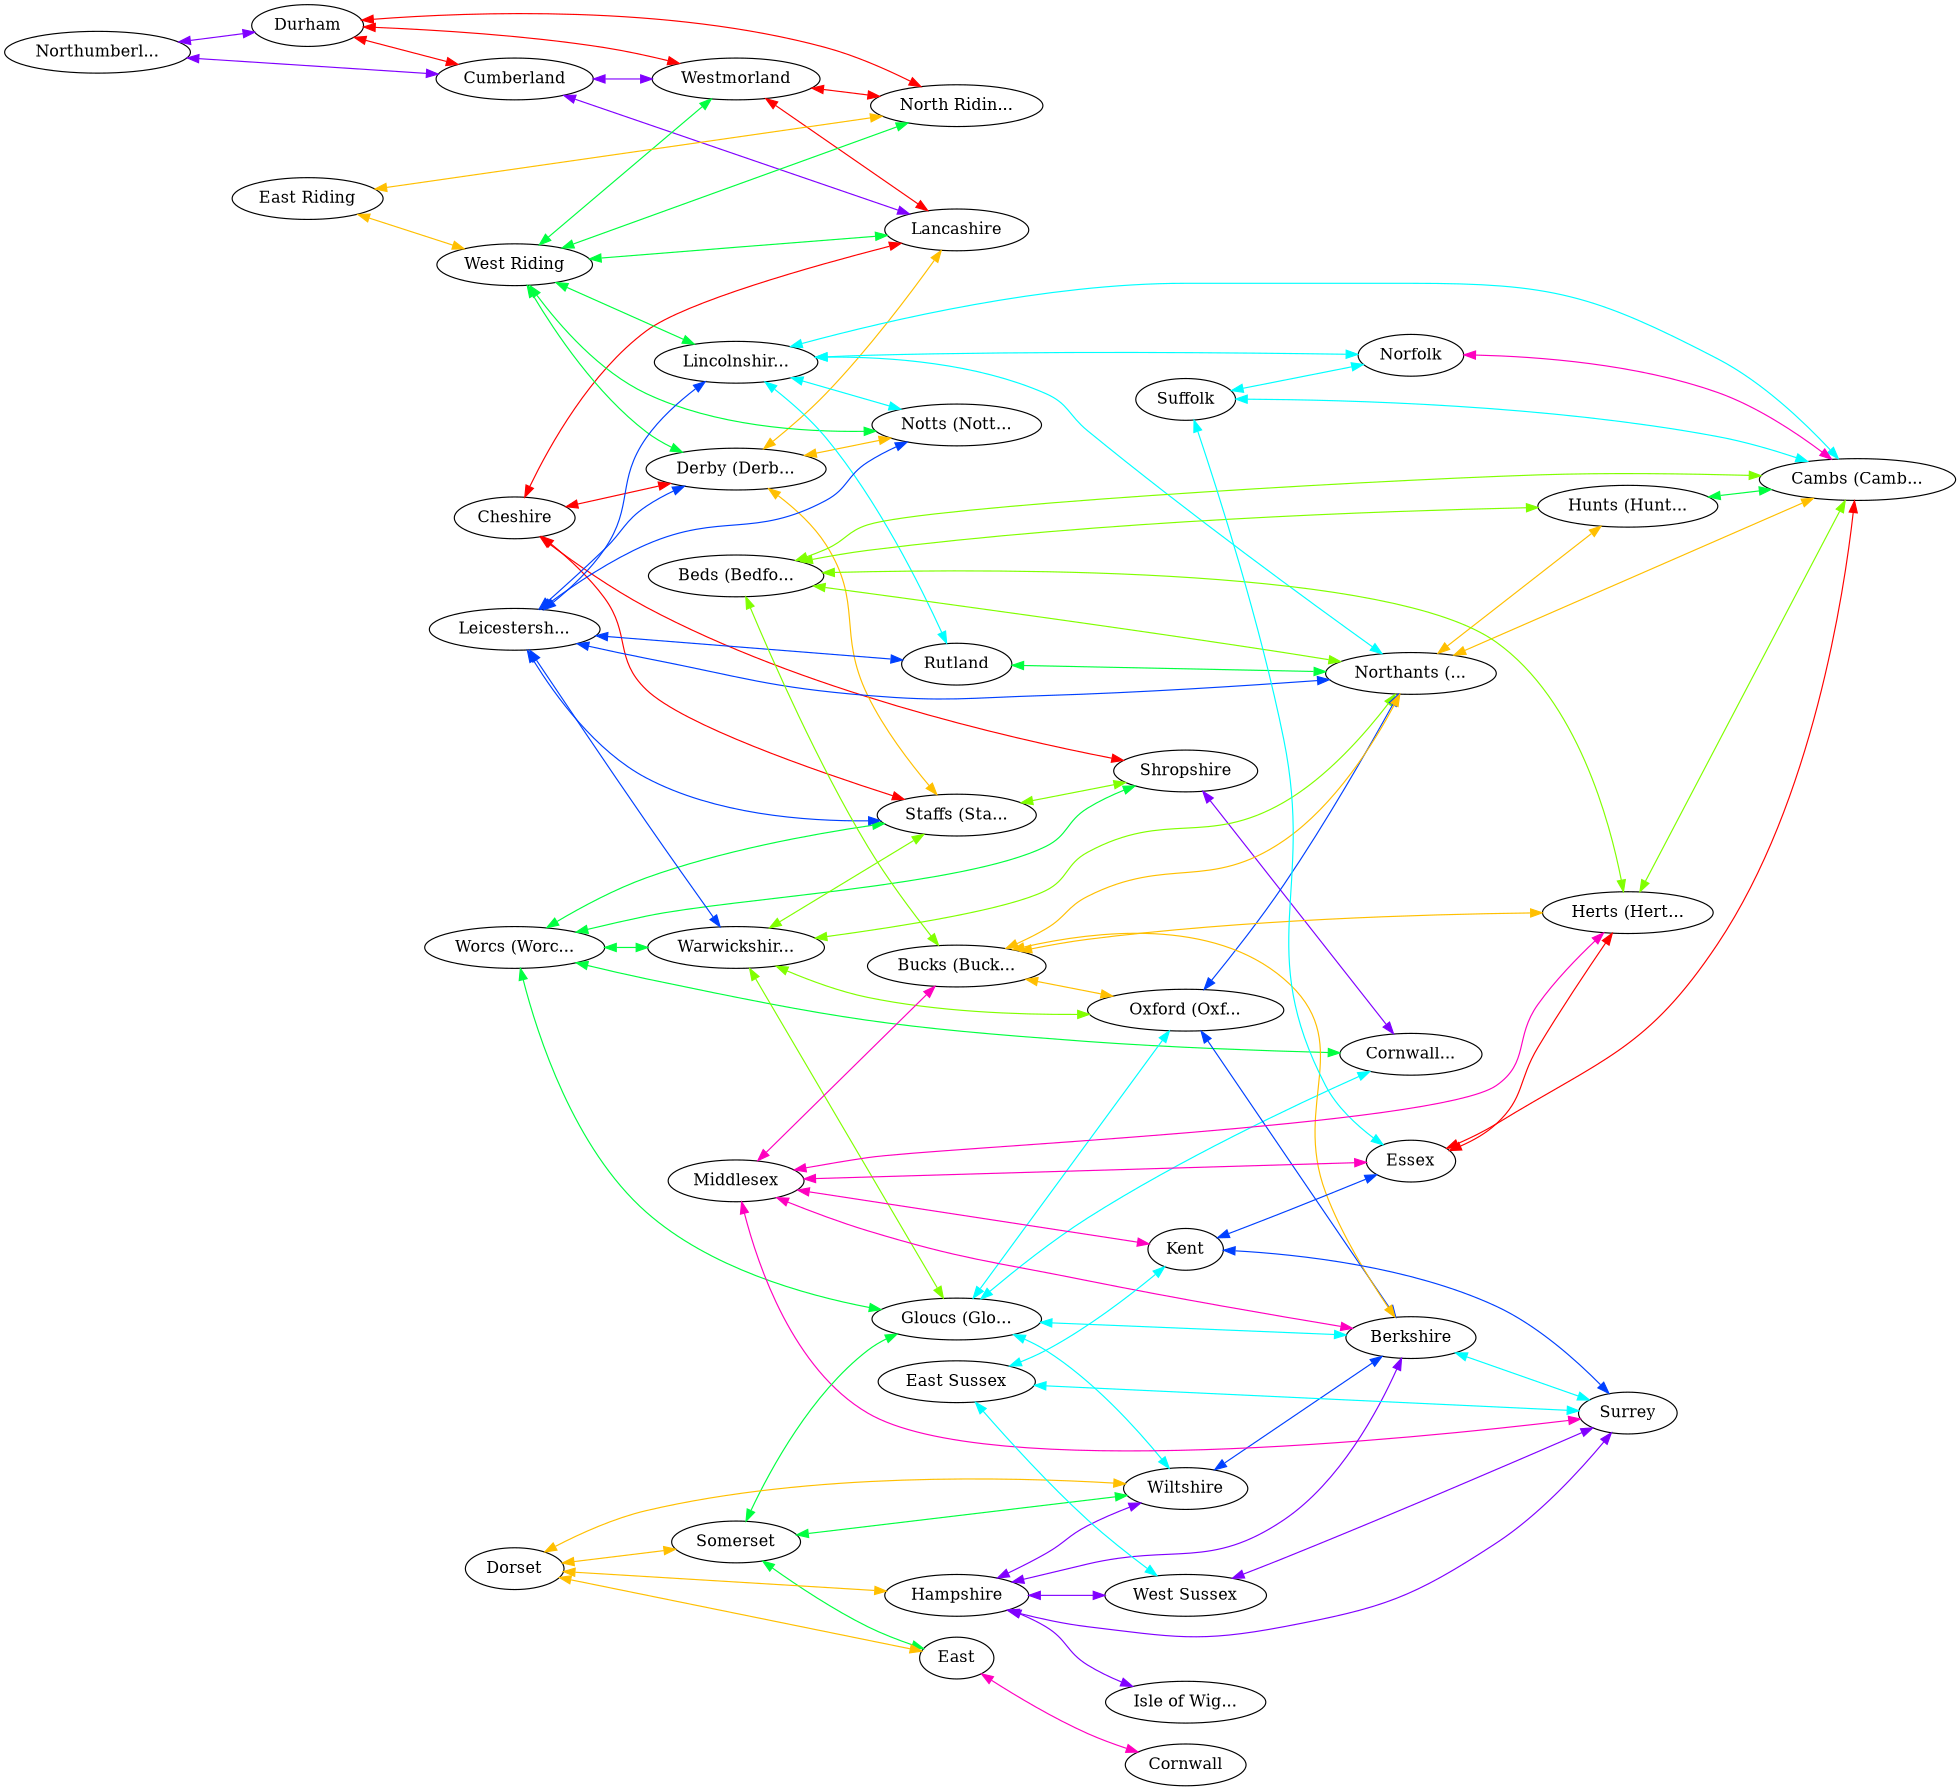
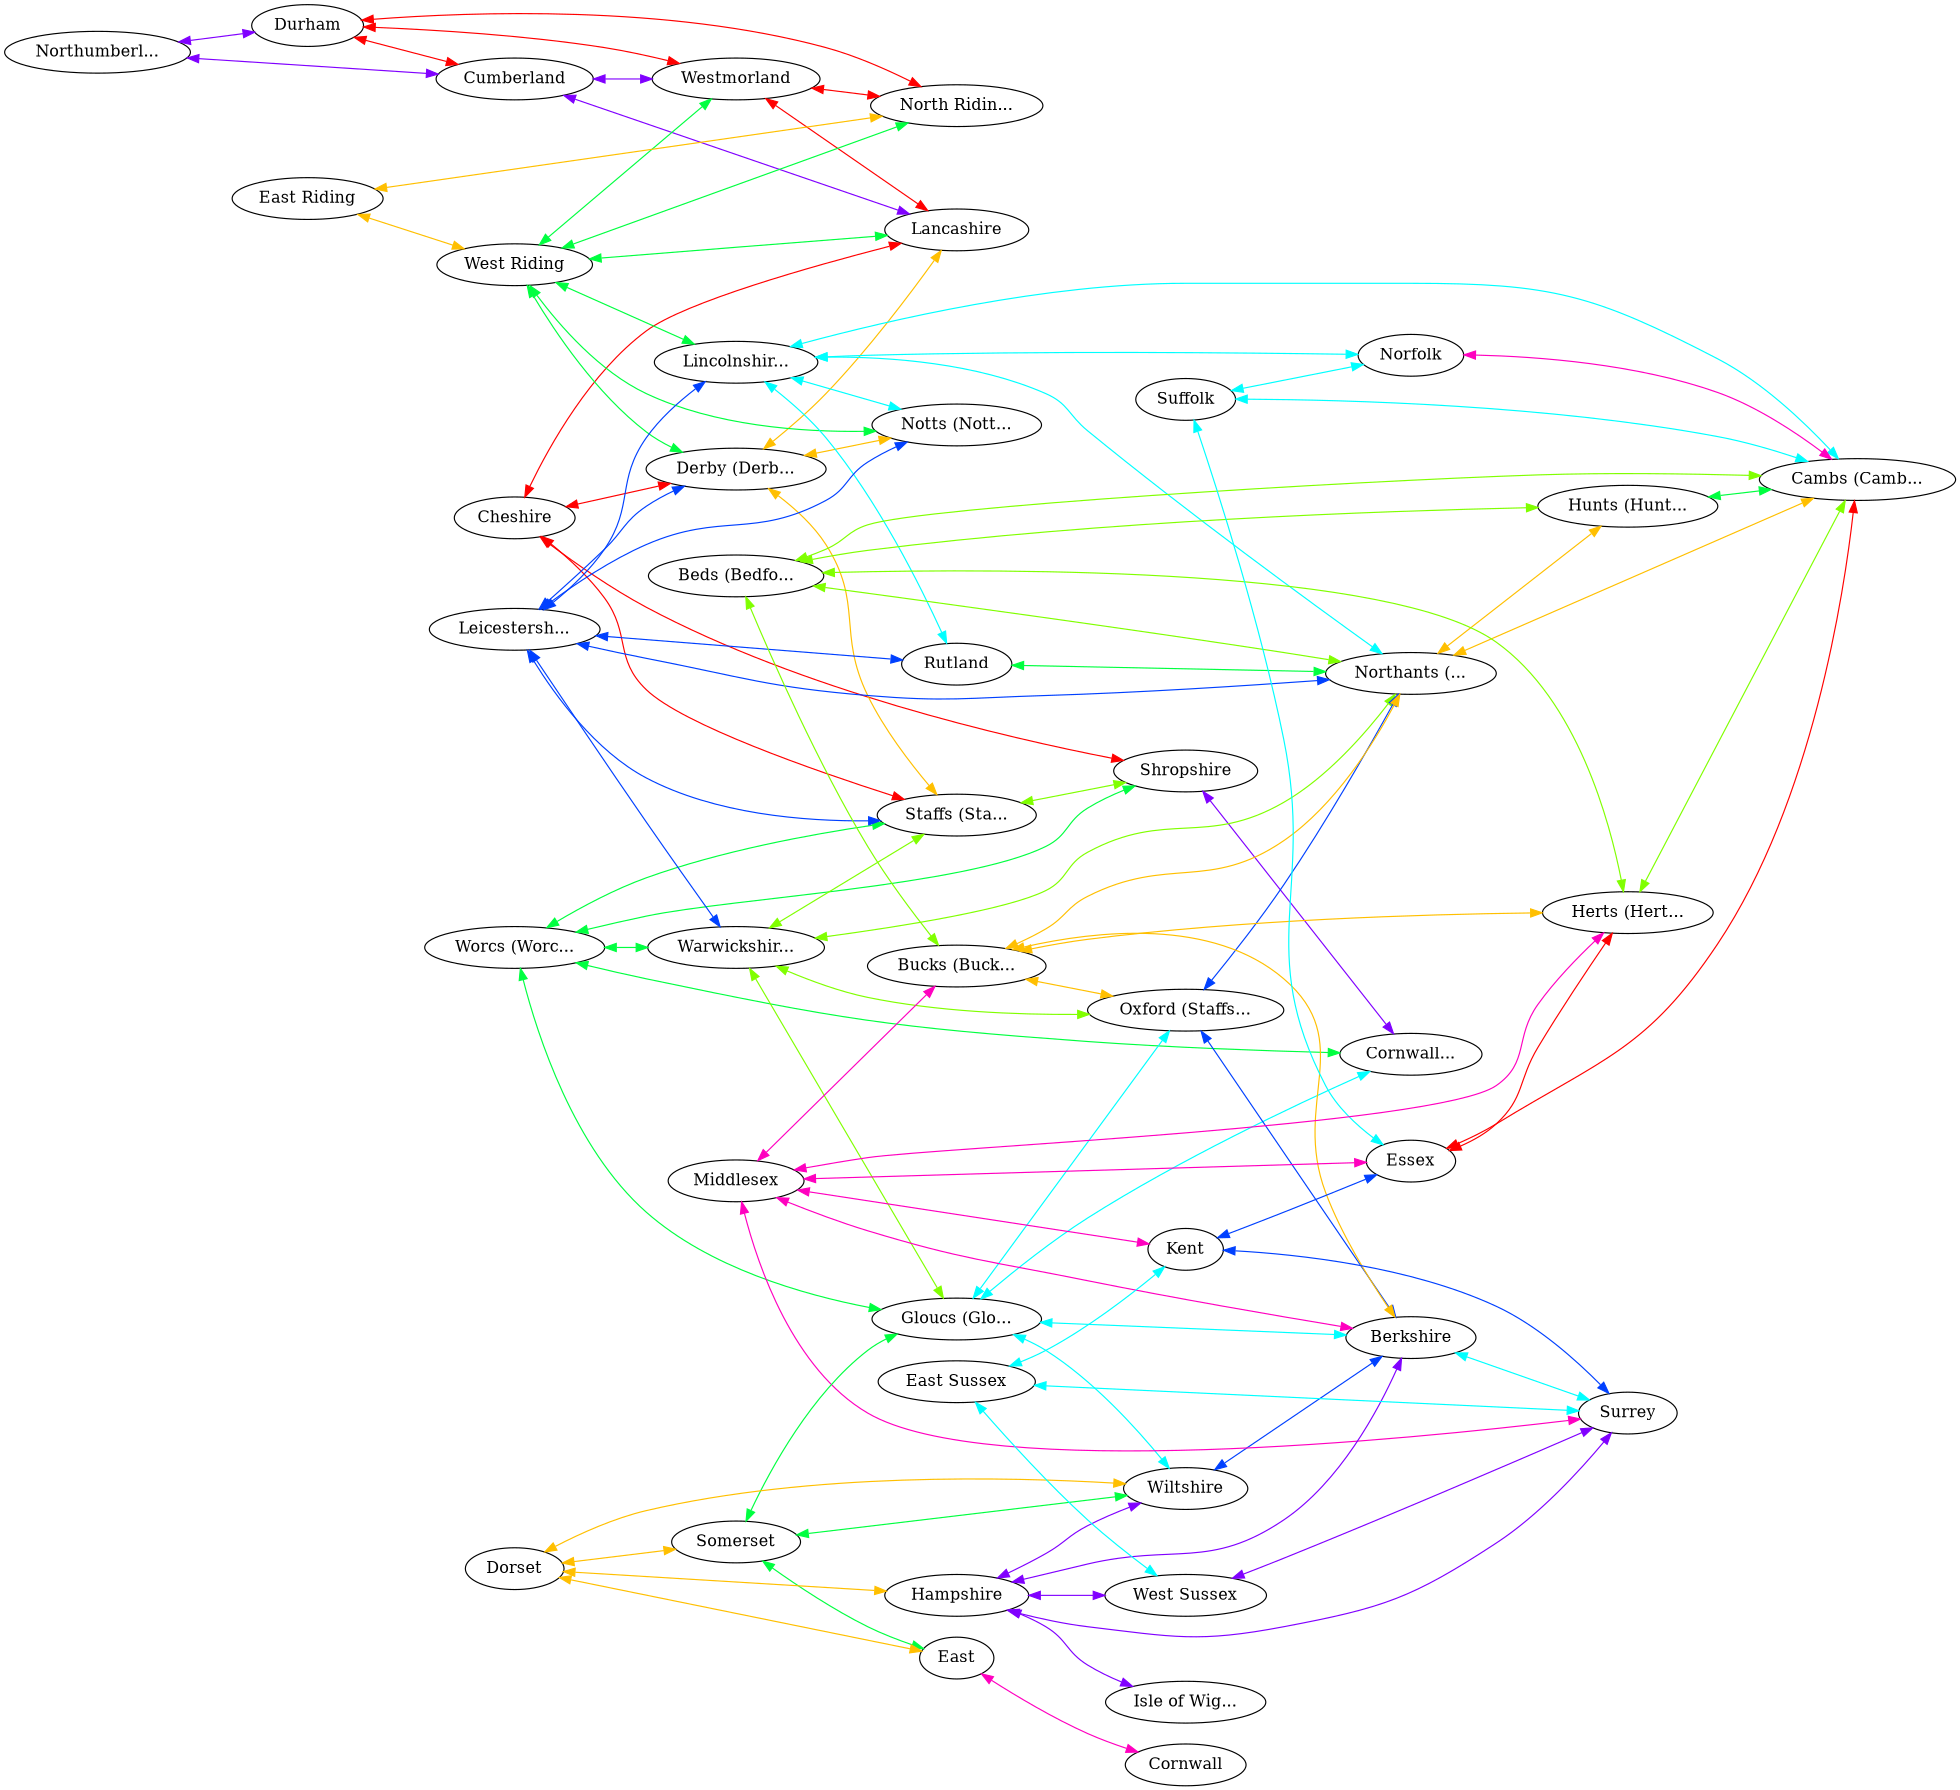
node "Oxford (Oxf...": label "Oxford (Oxf..." -> "Oxford (Staffs..."
